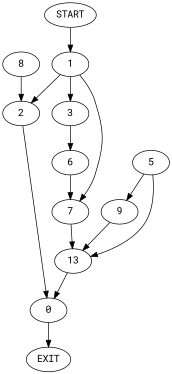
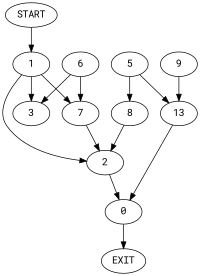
edge "3" -> "6": reversed
edge "5" -> "9": now "5" -> "8"
edge "7" -> "13": now "7" -> "2"
